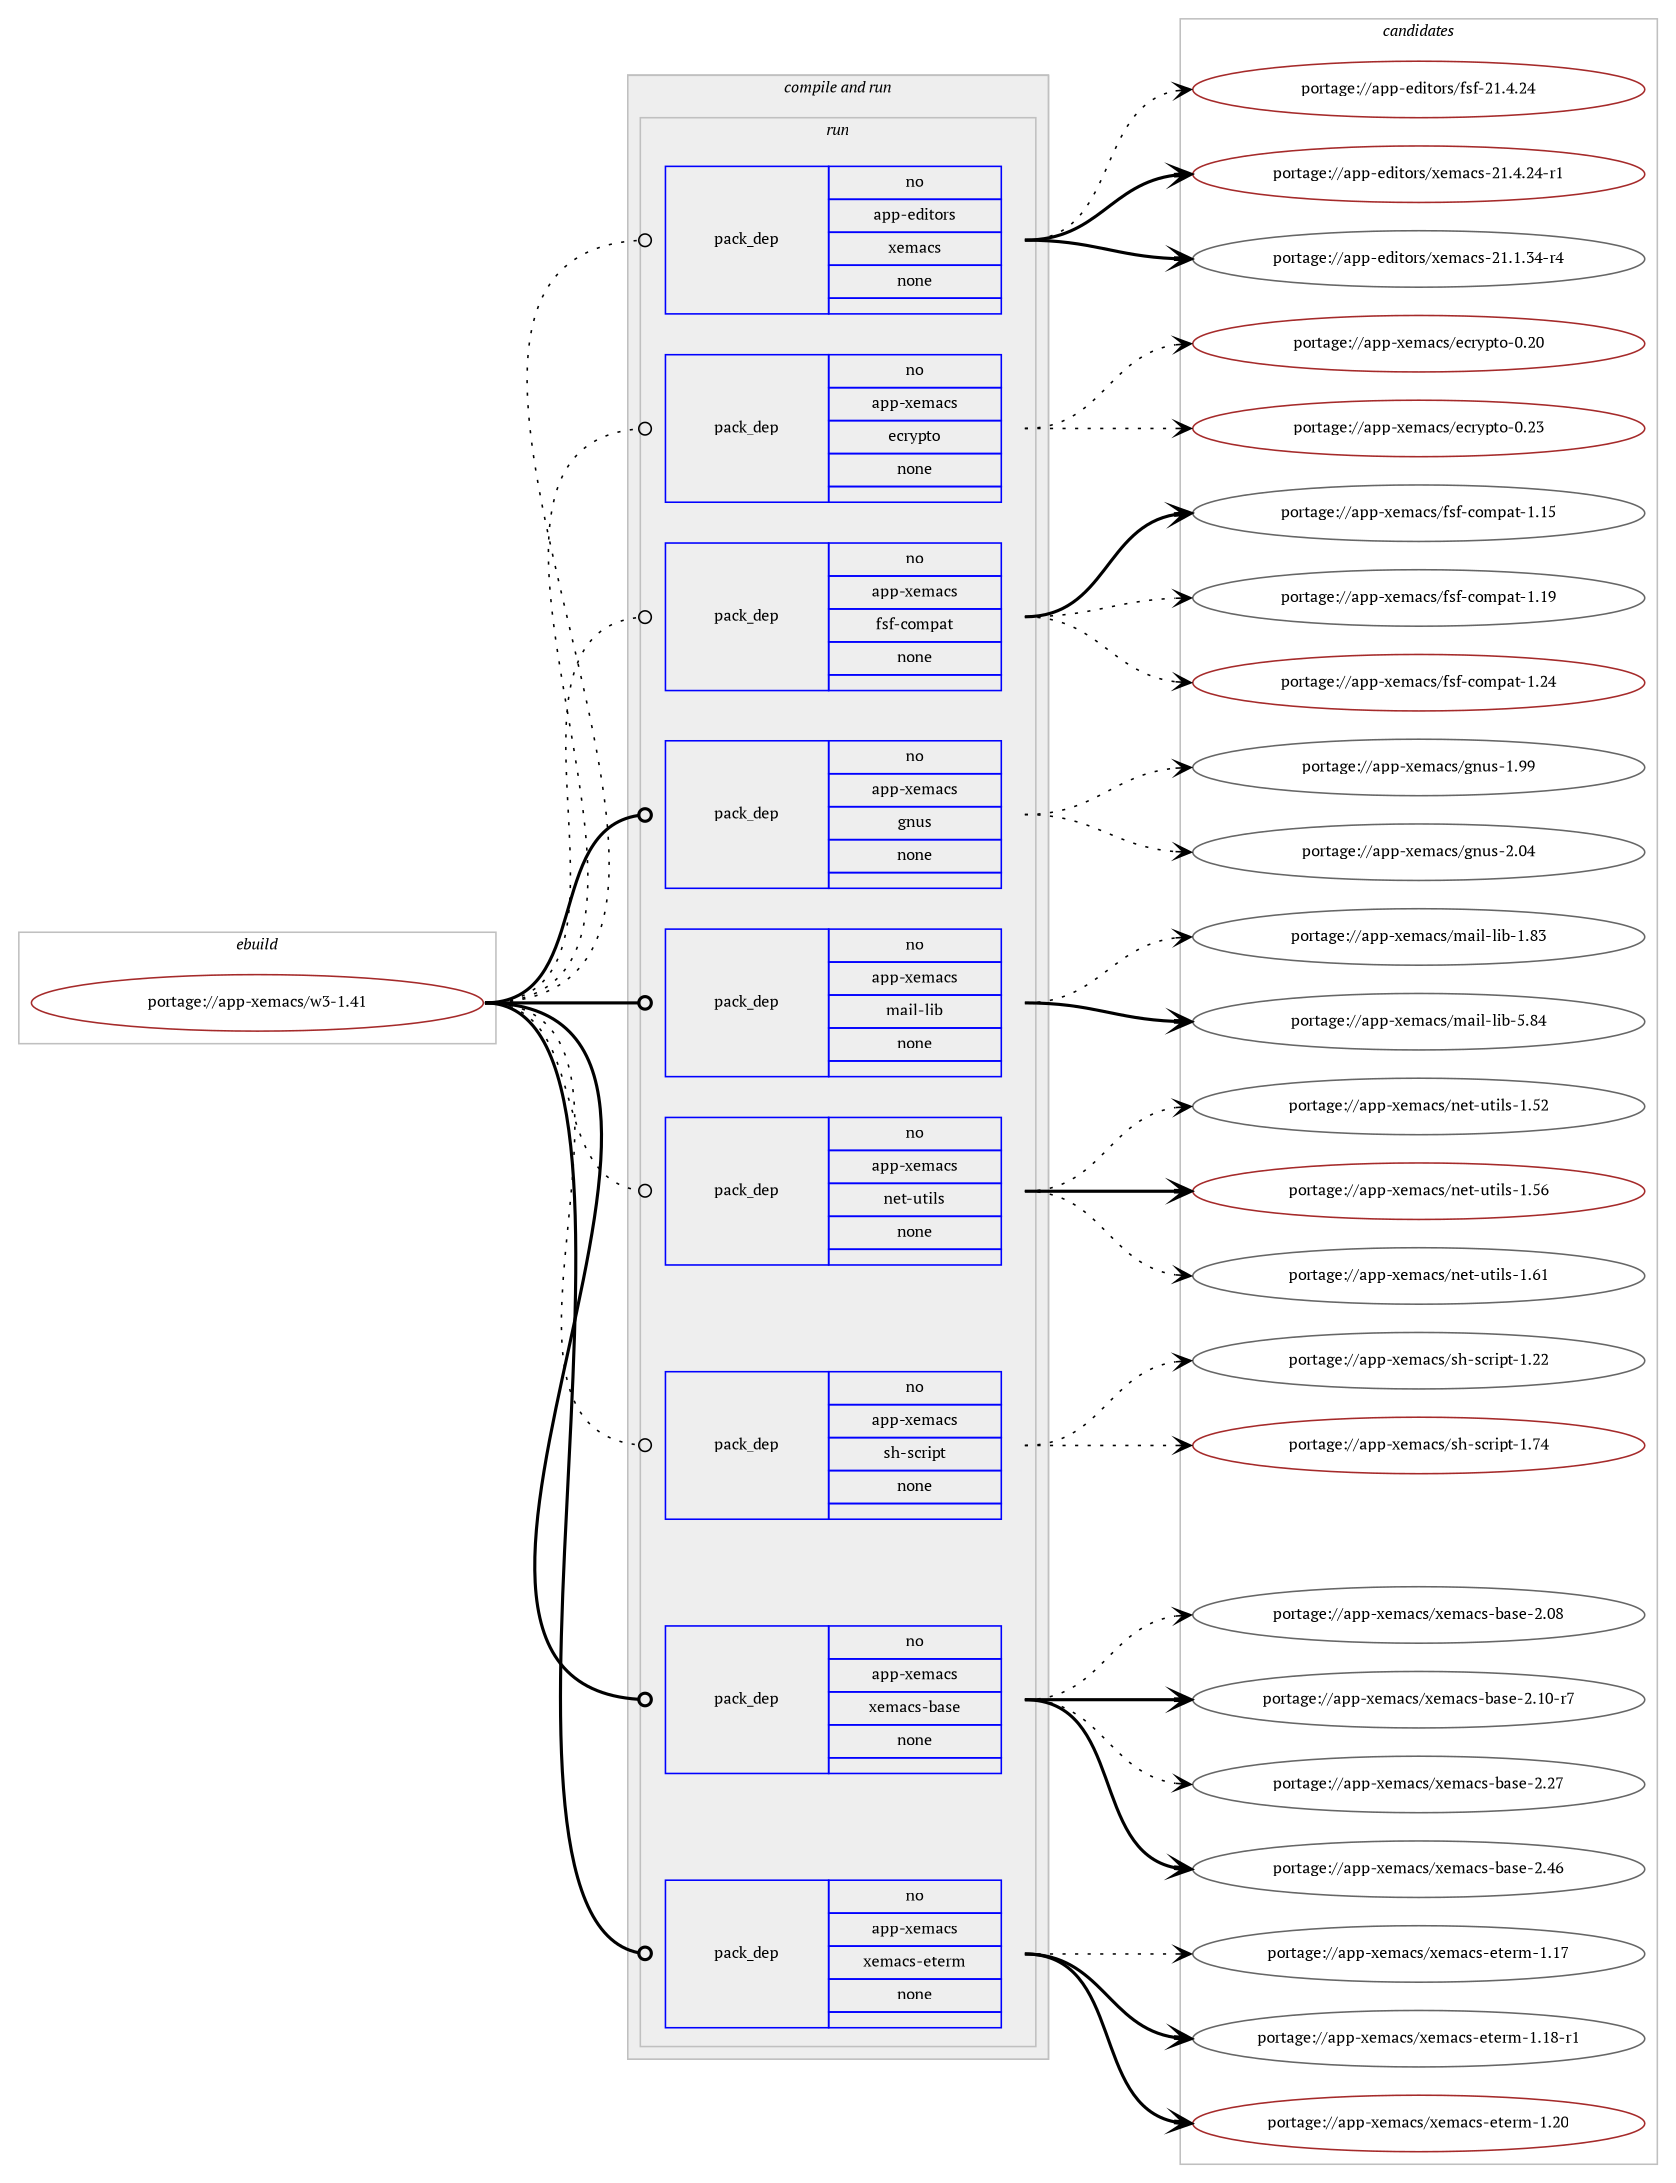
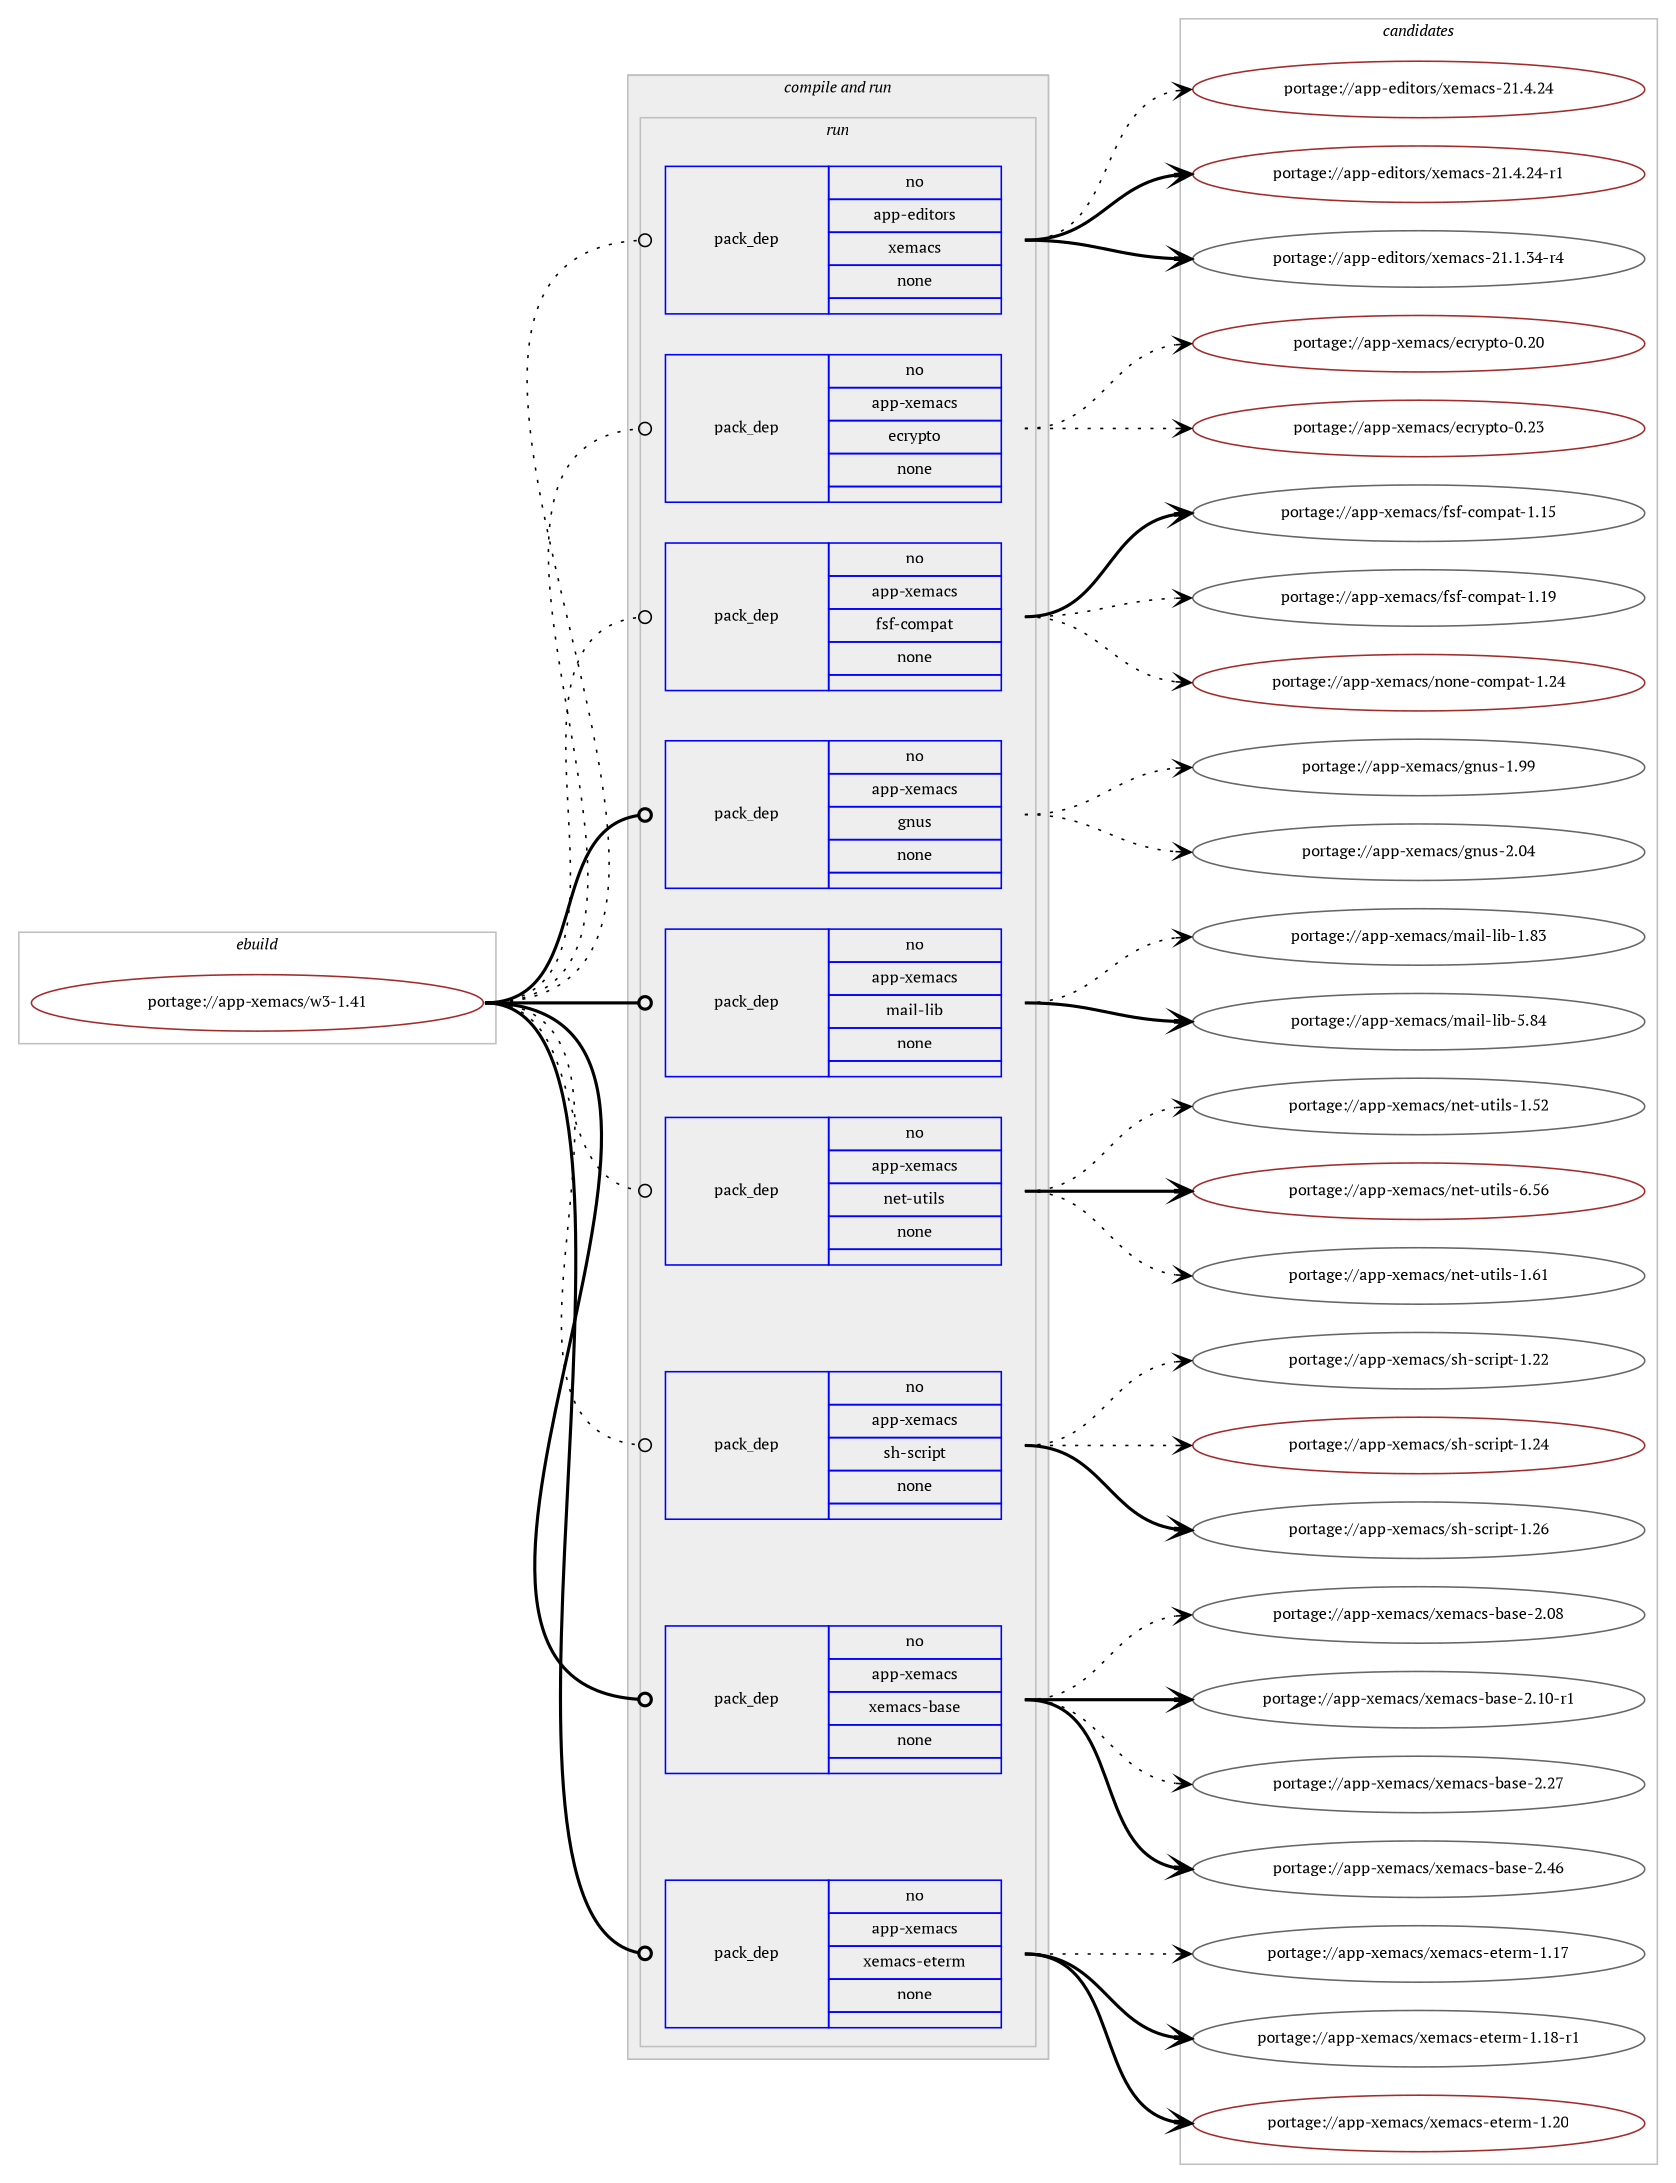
node "portage://app-editors/fsf-21.4.24": label "portage://app-editors/fsf-21.4.24" -> "portage://app-editors/xemacs-21.4.24"
node "portage://app-xemacs/fsf-compat-1.24": label "portage://app-xemacs/fsf-compat-1.24" -> "portage://app-xemacs/none-compat-1.24"
node "portage://app-xemacs/net-utils-1.56": label "portage://app-xemacs/net-utils-1.56" -> "portage://app-xemacs/net-utils-6.56"
node "portage://app-xemacs/sh-script-1.74": label "portage://app-xemacs/sh-script-1.74" -> "portage://app-xemacs/sh-script-1.24"
node "portage://app-xemacs/sh-script-1.26": added
node "portage://app-xemacs/xemacs-base-2.10-r7": label "portage://app-xemacs/xemacs-base-2.10-r7" -> "portage://app-xemacs/xemacs-base-2.10-r1"
